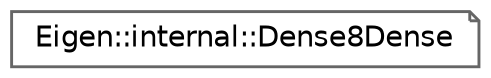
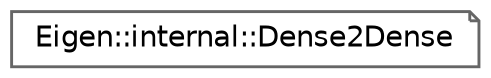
node "Eigen::internal::Dense8Dense": label "Eigen::internal::Dense8Dense" -> "Eigen::internal::Dense2Dense"
